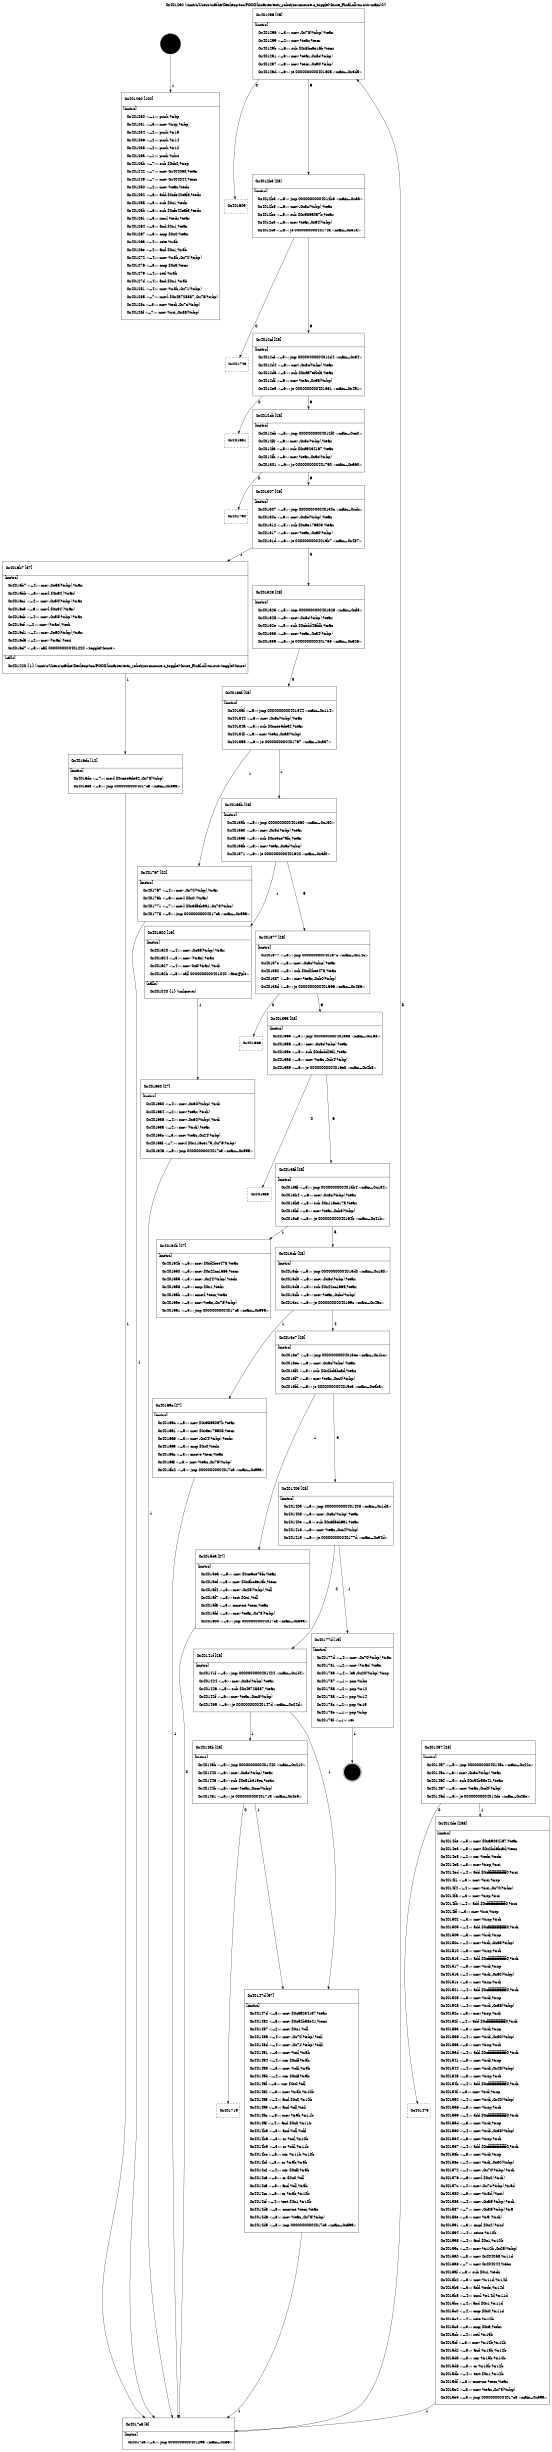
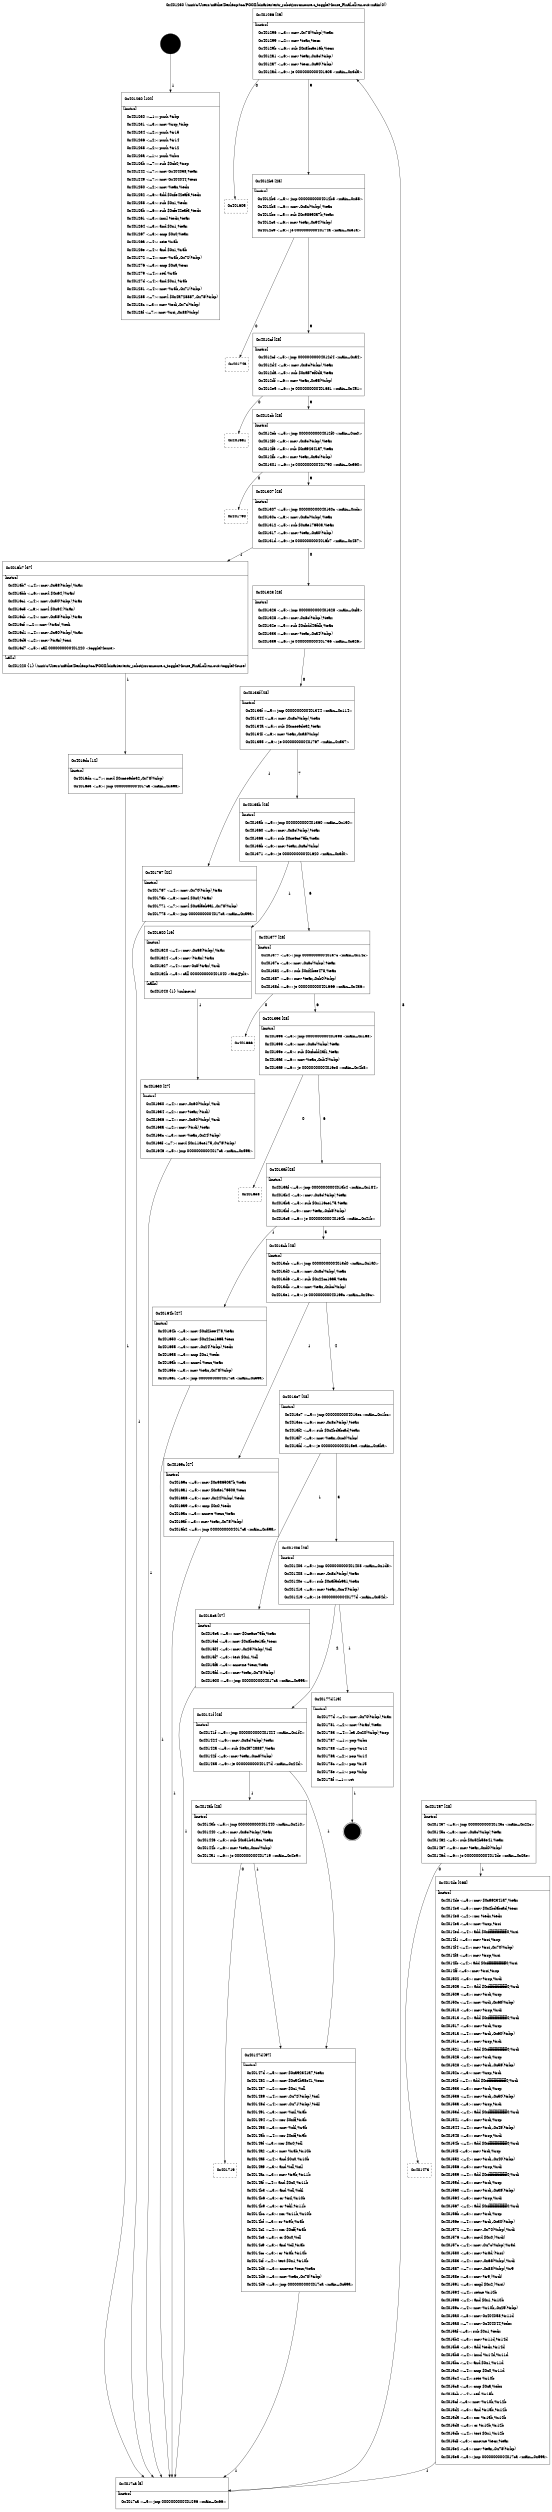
edge "0x4015ea [27]" -> "0x4017ca [5]": label " 0" -> " 1"
edge "0x40164b [27]" -> "0x4017ca [5]": added, label "1"
